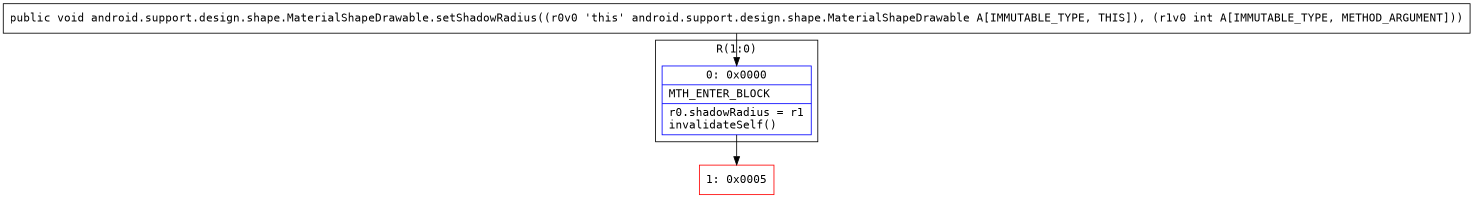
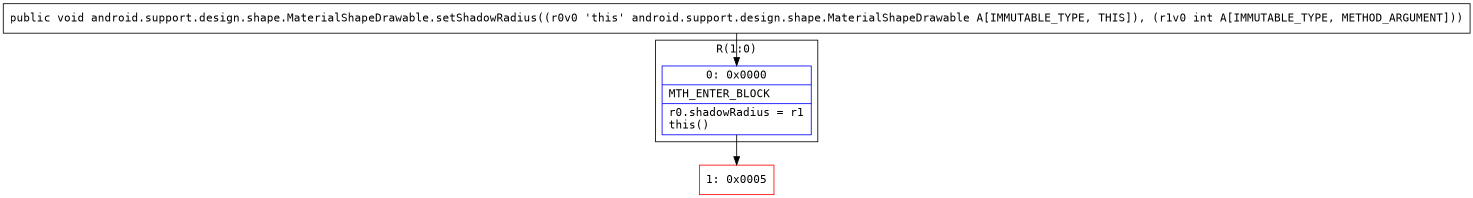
node "0: 0x0000": text "invalidateSelf()" -> "this()"
